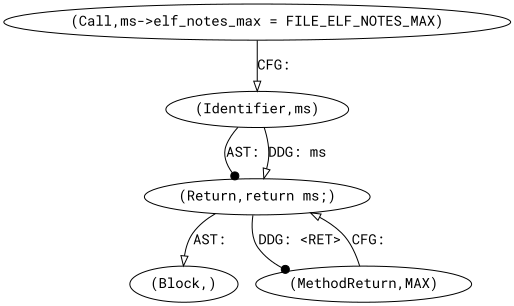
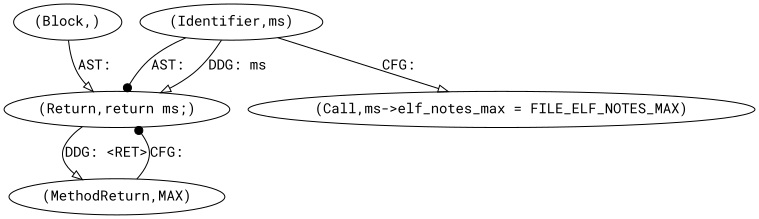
edge "(Call,ms->elf_notes_max = FILE_ELF_NOTES_MAX)" -> "(Identifier,ms)": reversed
edge "(Return,return ms;)" -> "(Block,)": reversed
edge "(MethodReturn,MAX)" -> "(Return,return ms;)": arrowhead onormal -> dot
edge "(Return,return ms;)" -> "(MethodReturn,MAX)": arrowhead dot -> onormal
